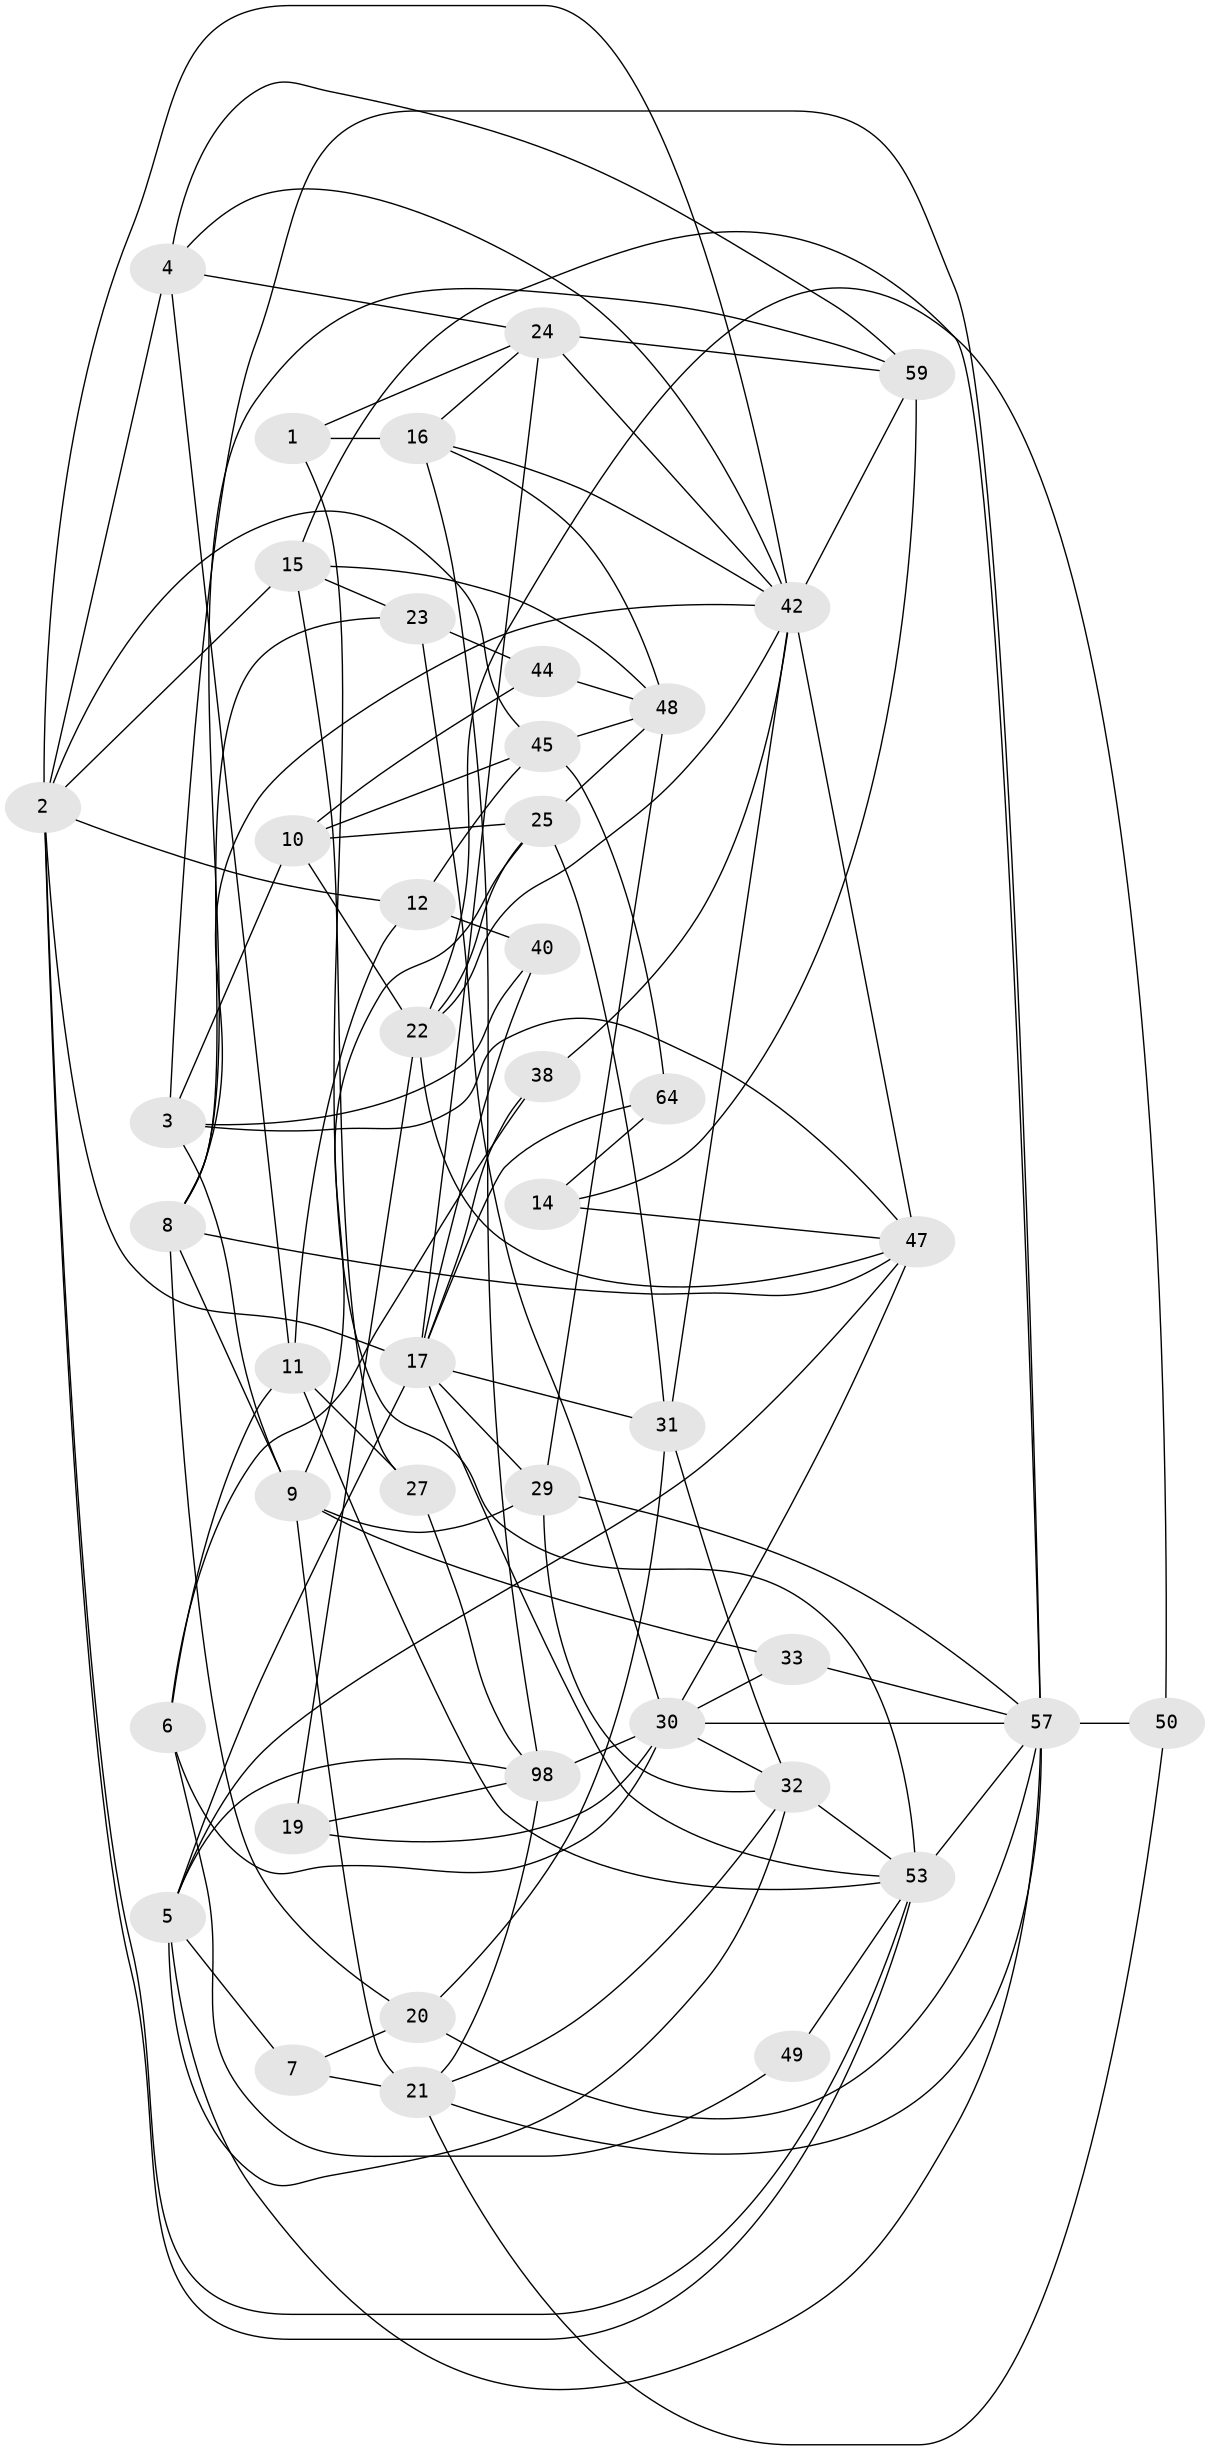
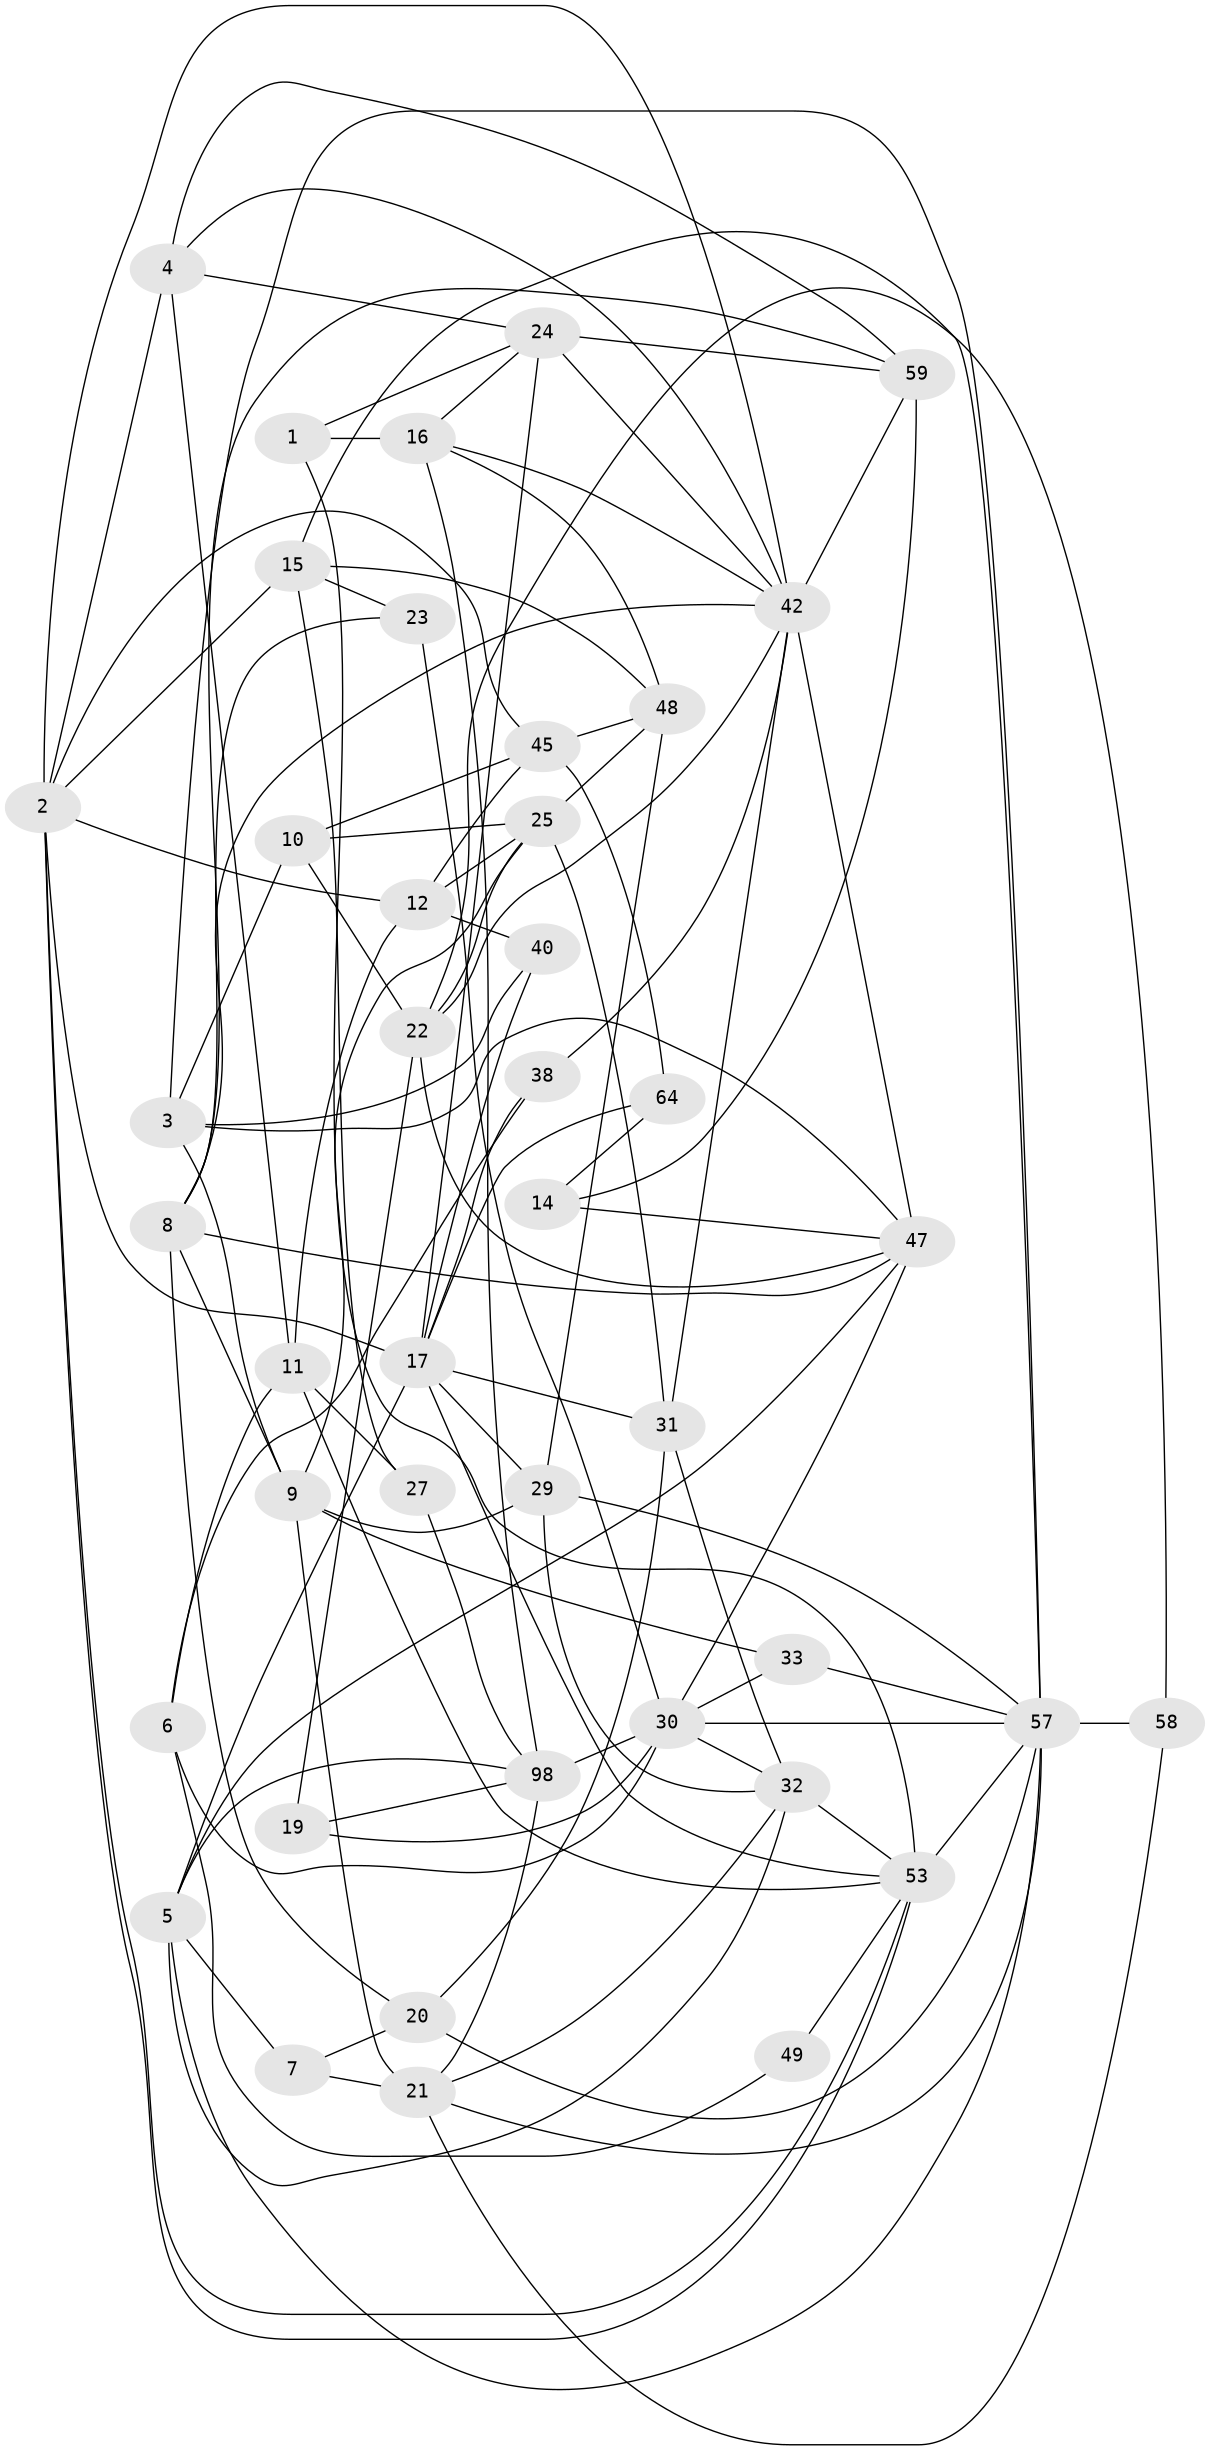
node "44": removed
edge "25" -- "12": added
node "50": label "50" -> "58"
